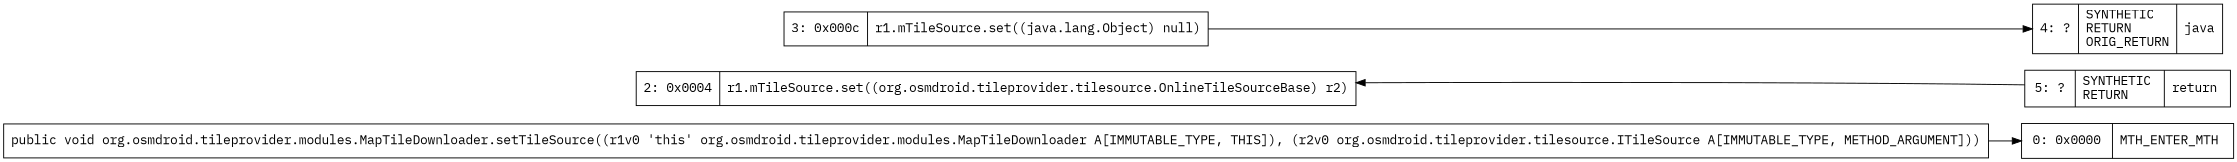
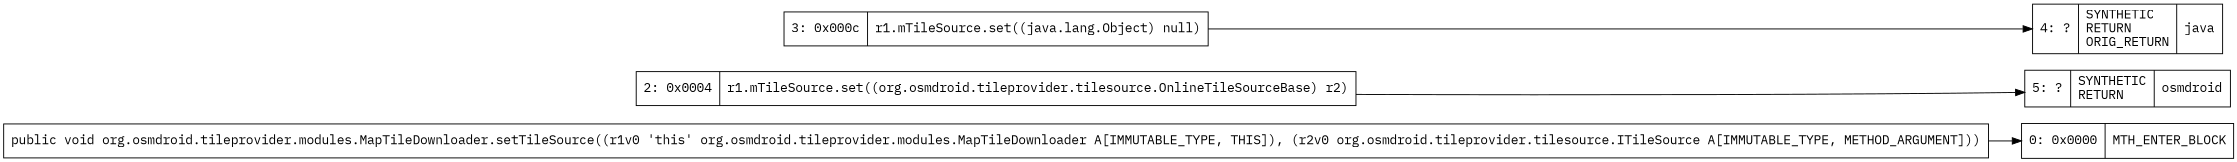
edge "5: ?" -> "2: 0x0004": reversed
node "5: ?": text "return" -> "osmdroid"
node "0: 0x0000": text "MTH_ENTER_MTH" -> "MTH_ENTER_BLOCK"
